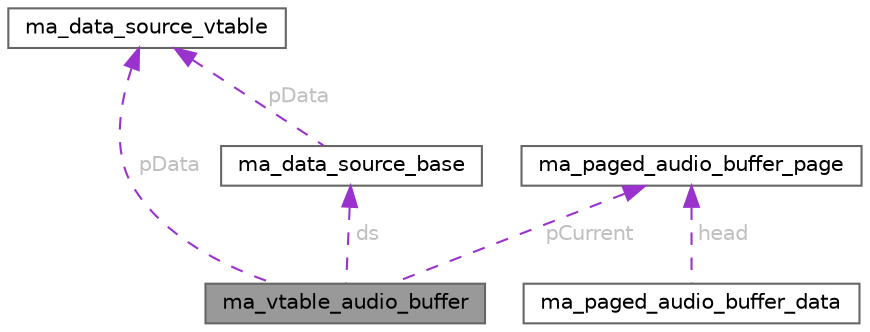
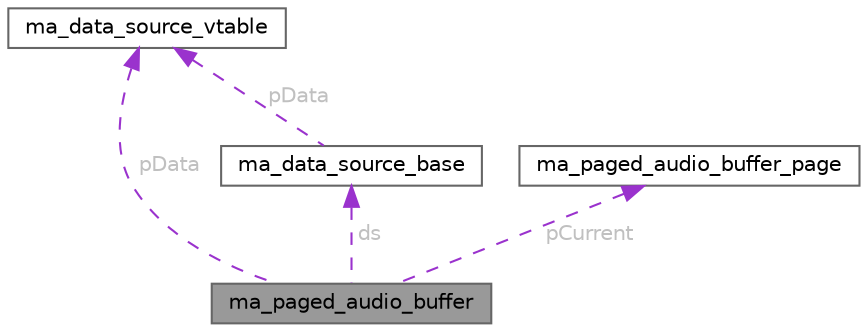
node "ma_vtable_audio_buffer": label "ma_vtable_audio_buffer" -> "ma_paged_audio_buffer"
node "ma_paged_audio_buffer_data": removed
